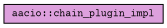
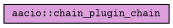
node "aacio::chain_plugin_impl": label "aacio::chain_plugin_impl" -> "aacio::chain_plugin_chain"
